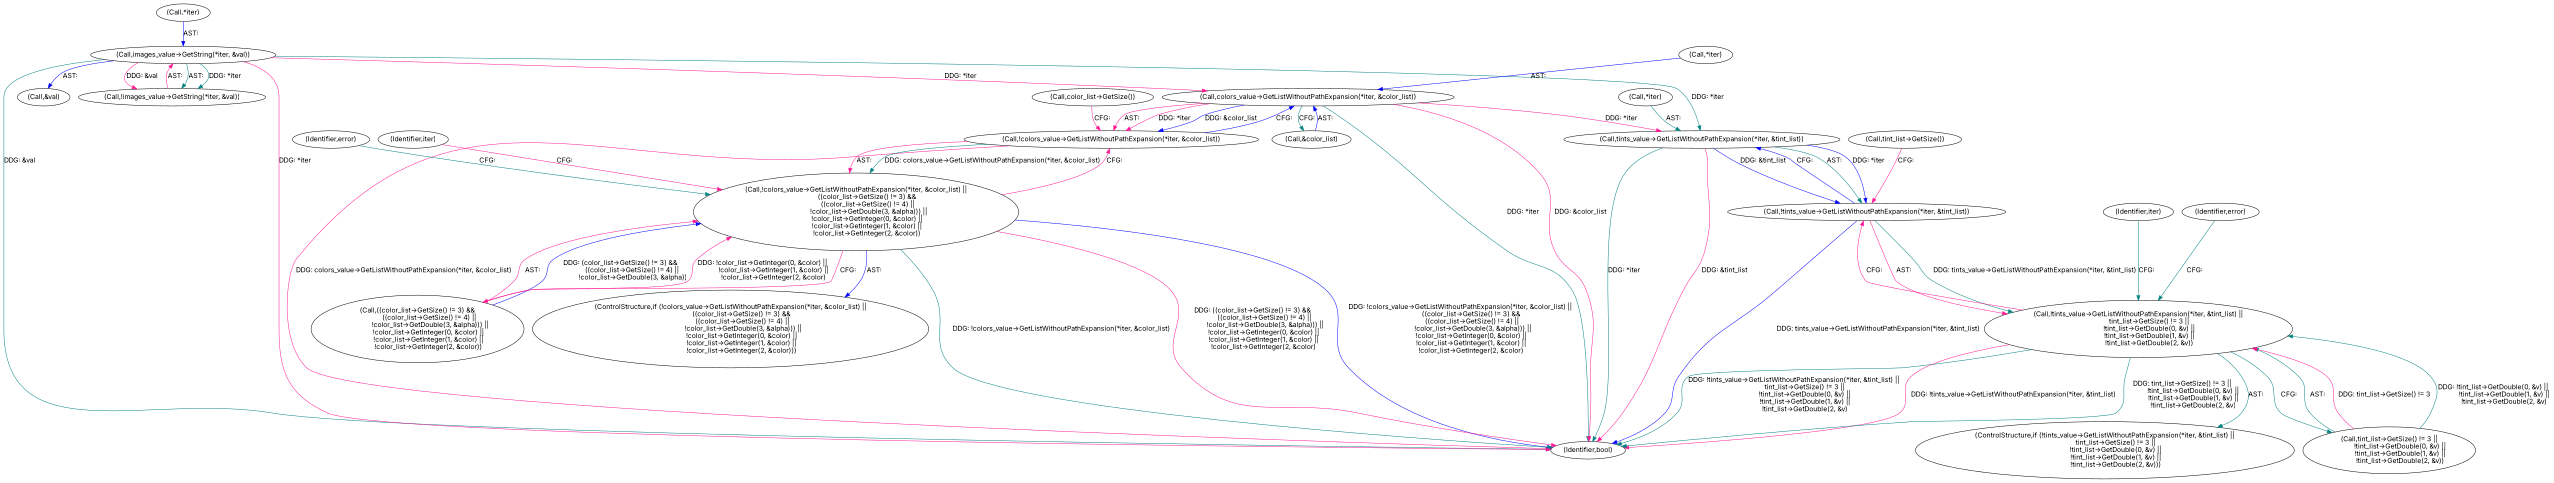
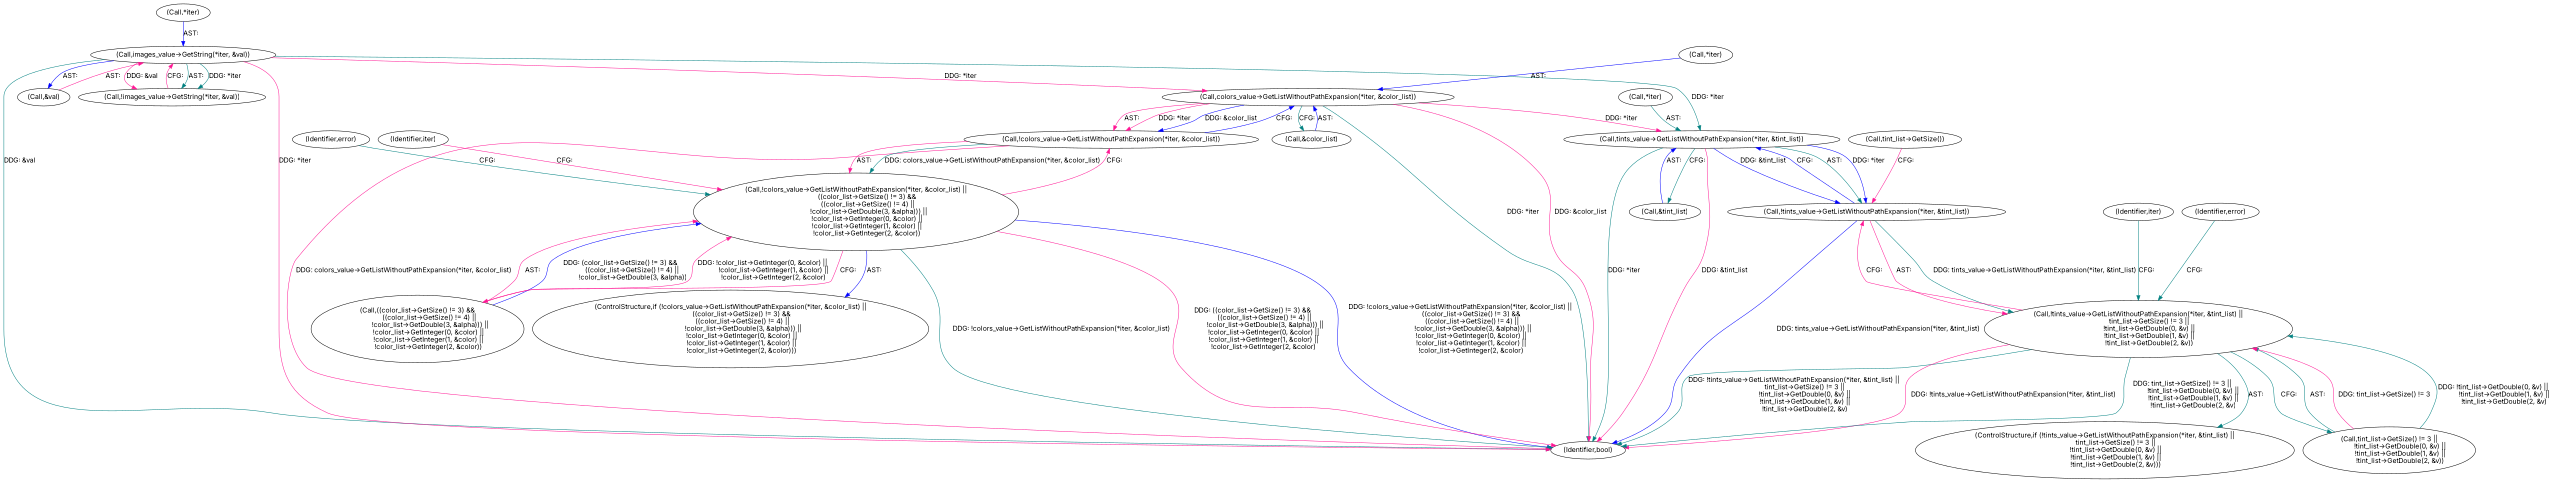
edge "(Call,&val)" -> "(Call,images_value->GetString(*iter, &val))": added, label "AST:"
edge "(Call,!images_value->GetString(*iter, &val))" -> "(Call,images_value->GetString(*iter, &val))": label "AST: " -> "CFG: "
node "(Call,color_list->GetSize())": removed
node "(Call,&tint_list)": added
